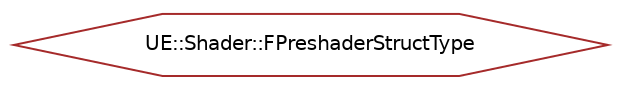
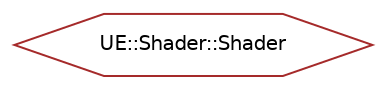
node "UE::Shader::FPreshaderStructType": label "UE::Shader::FPreshaderStructType" -> "UE::Shader::Shader"
